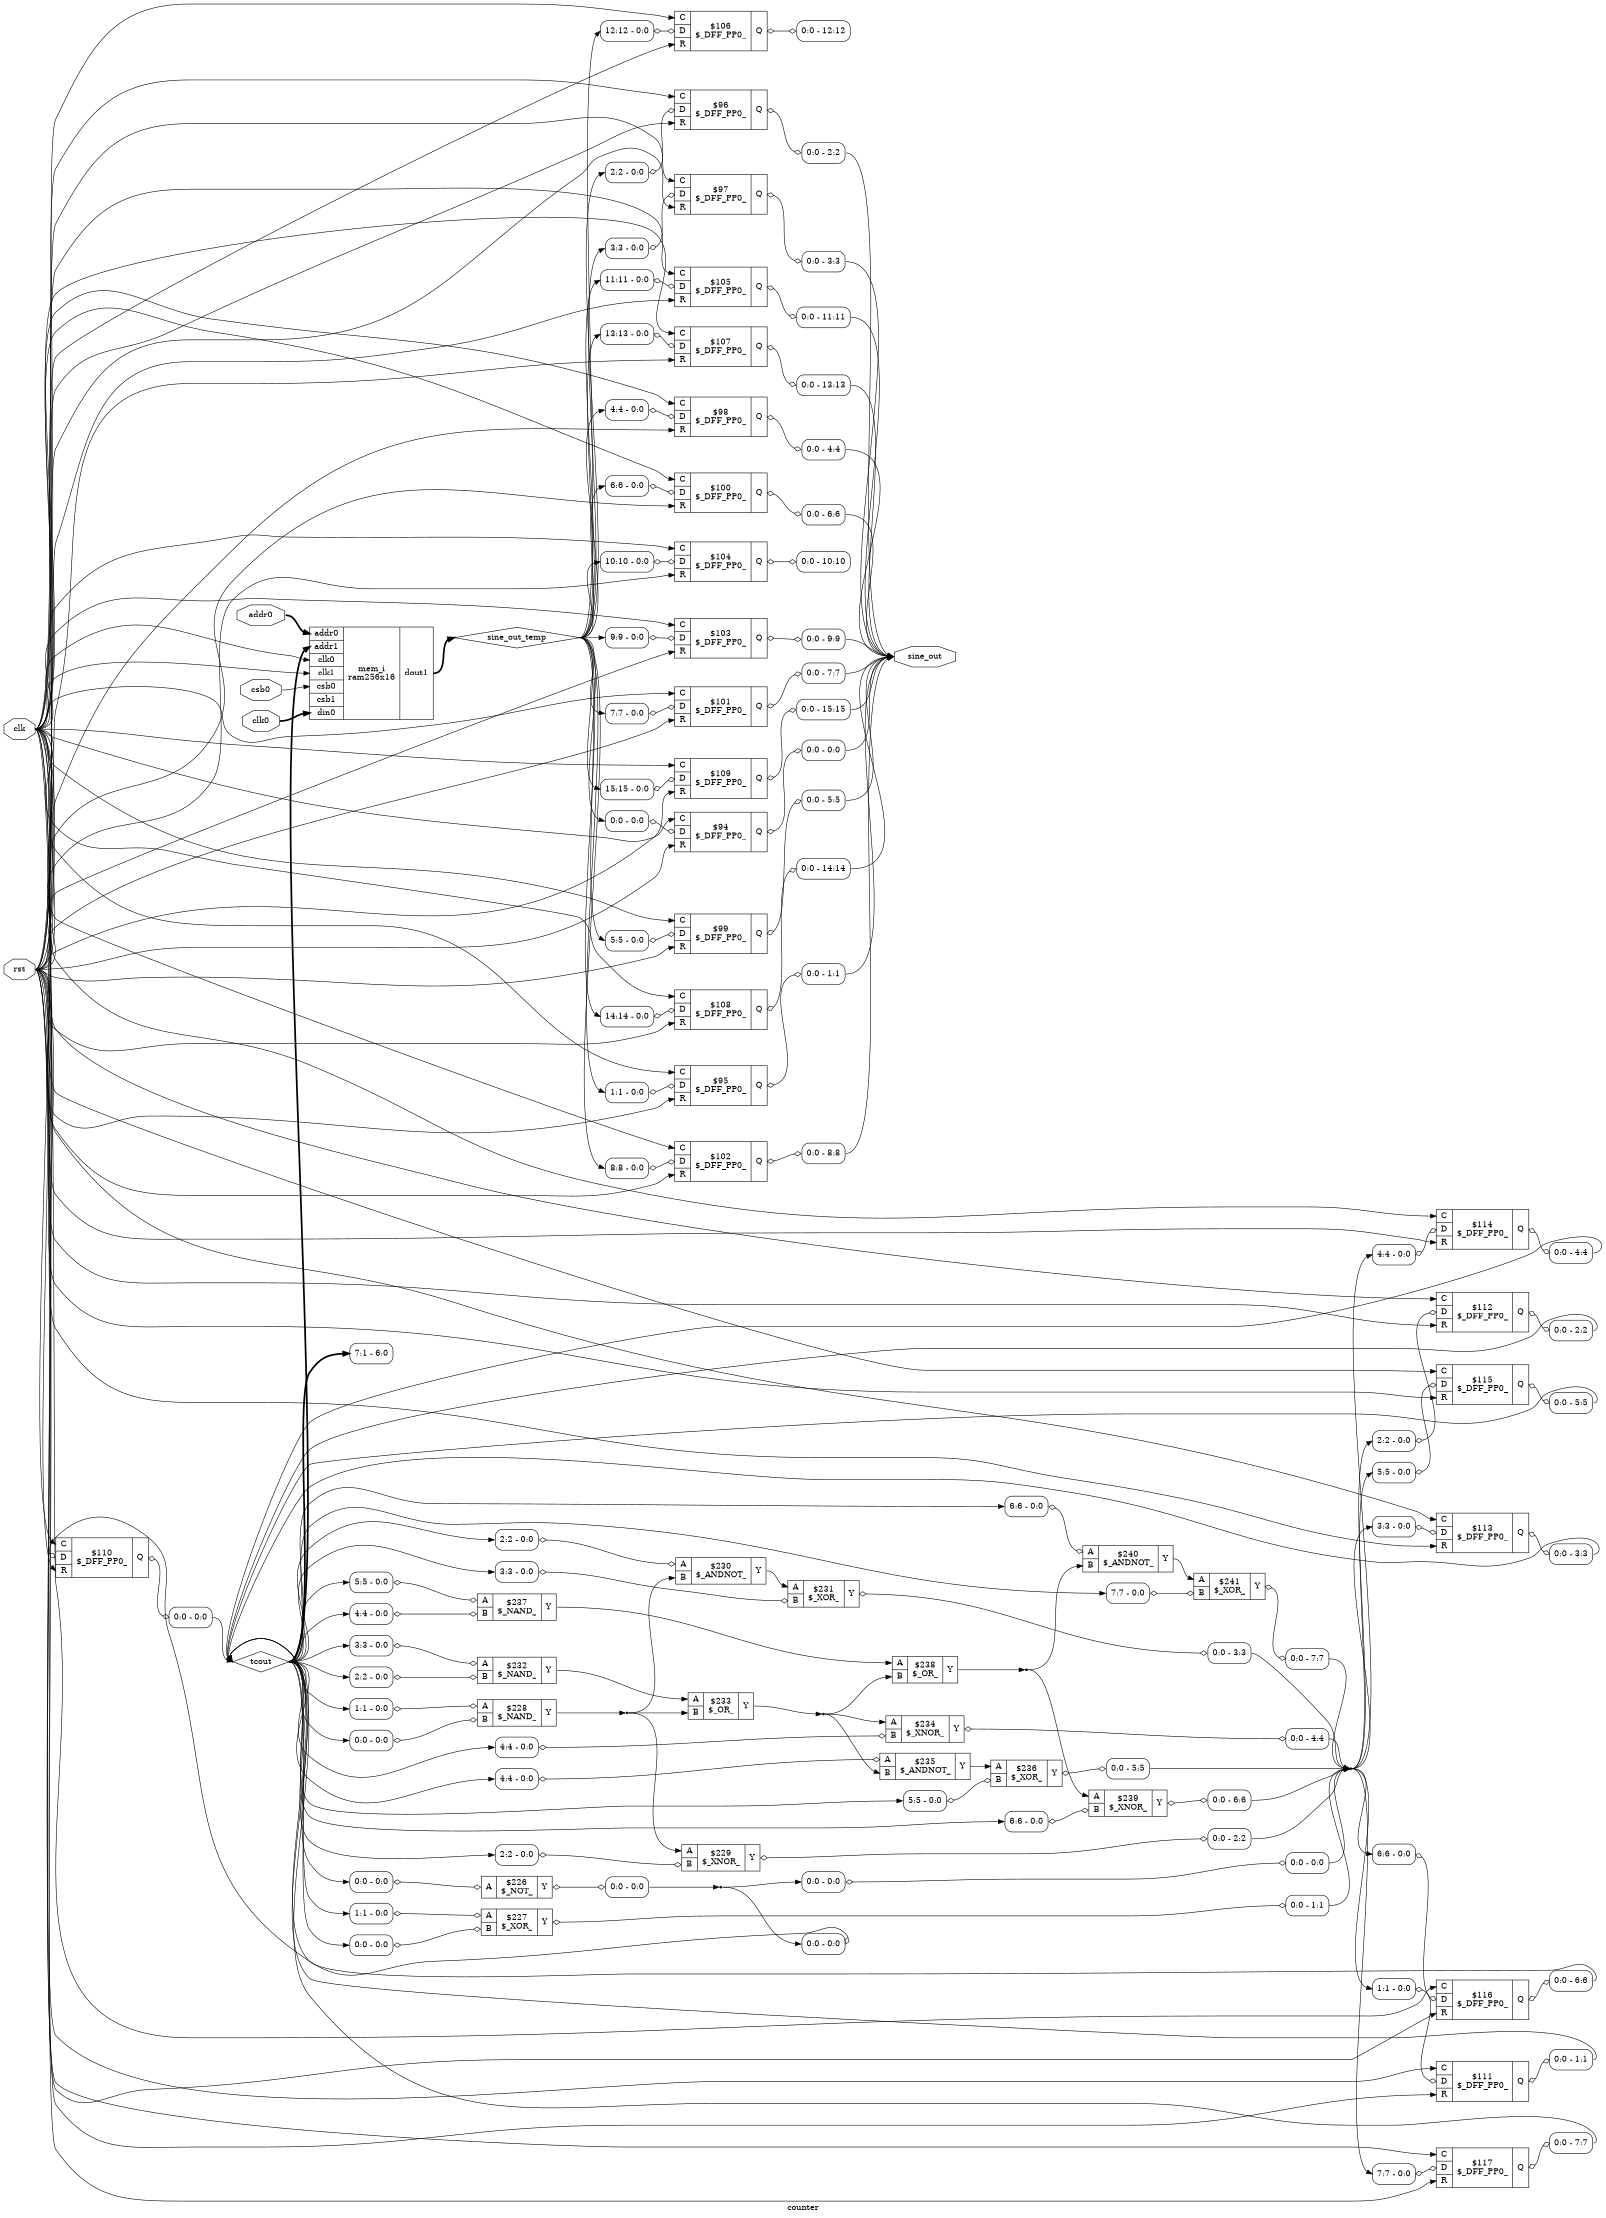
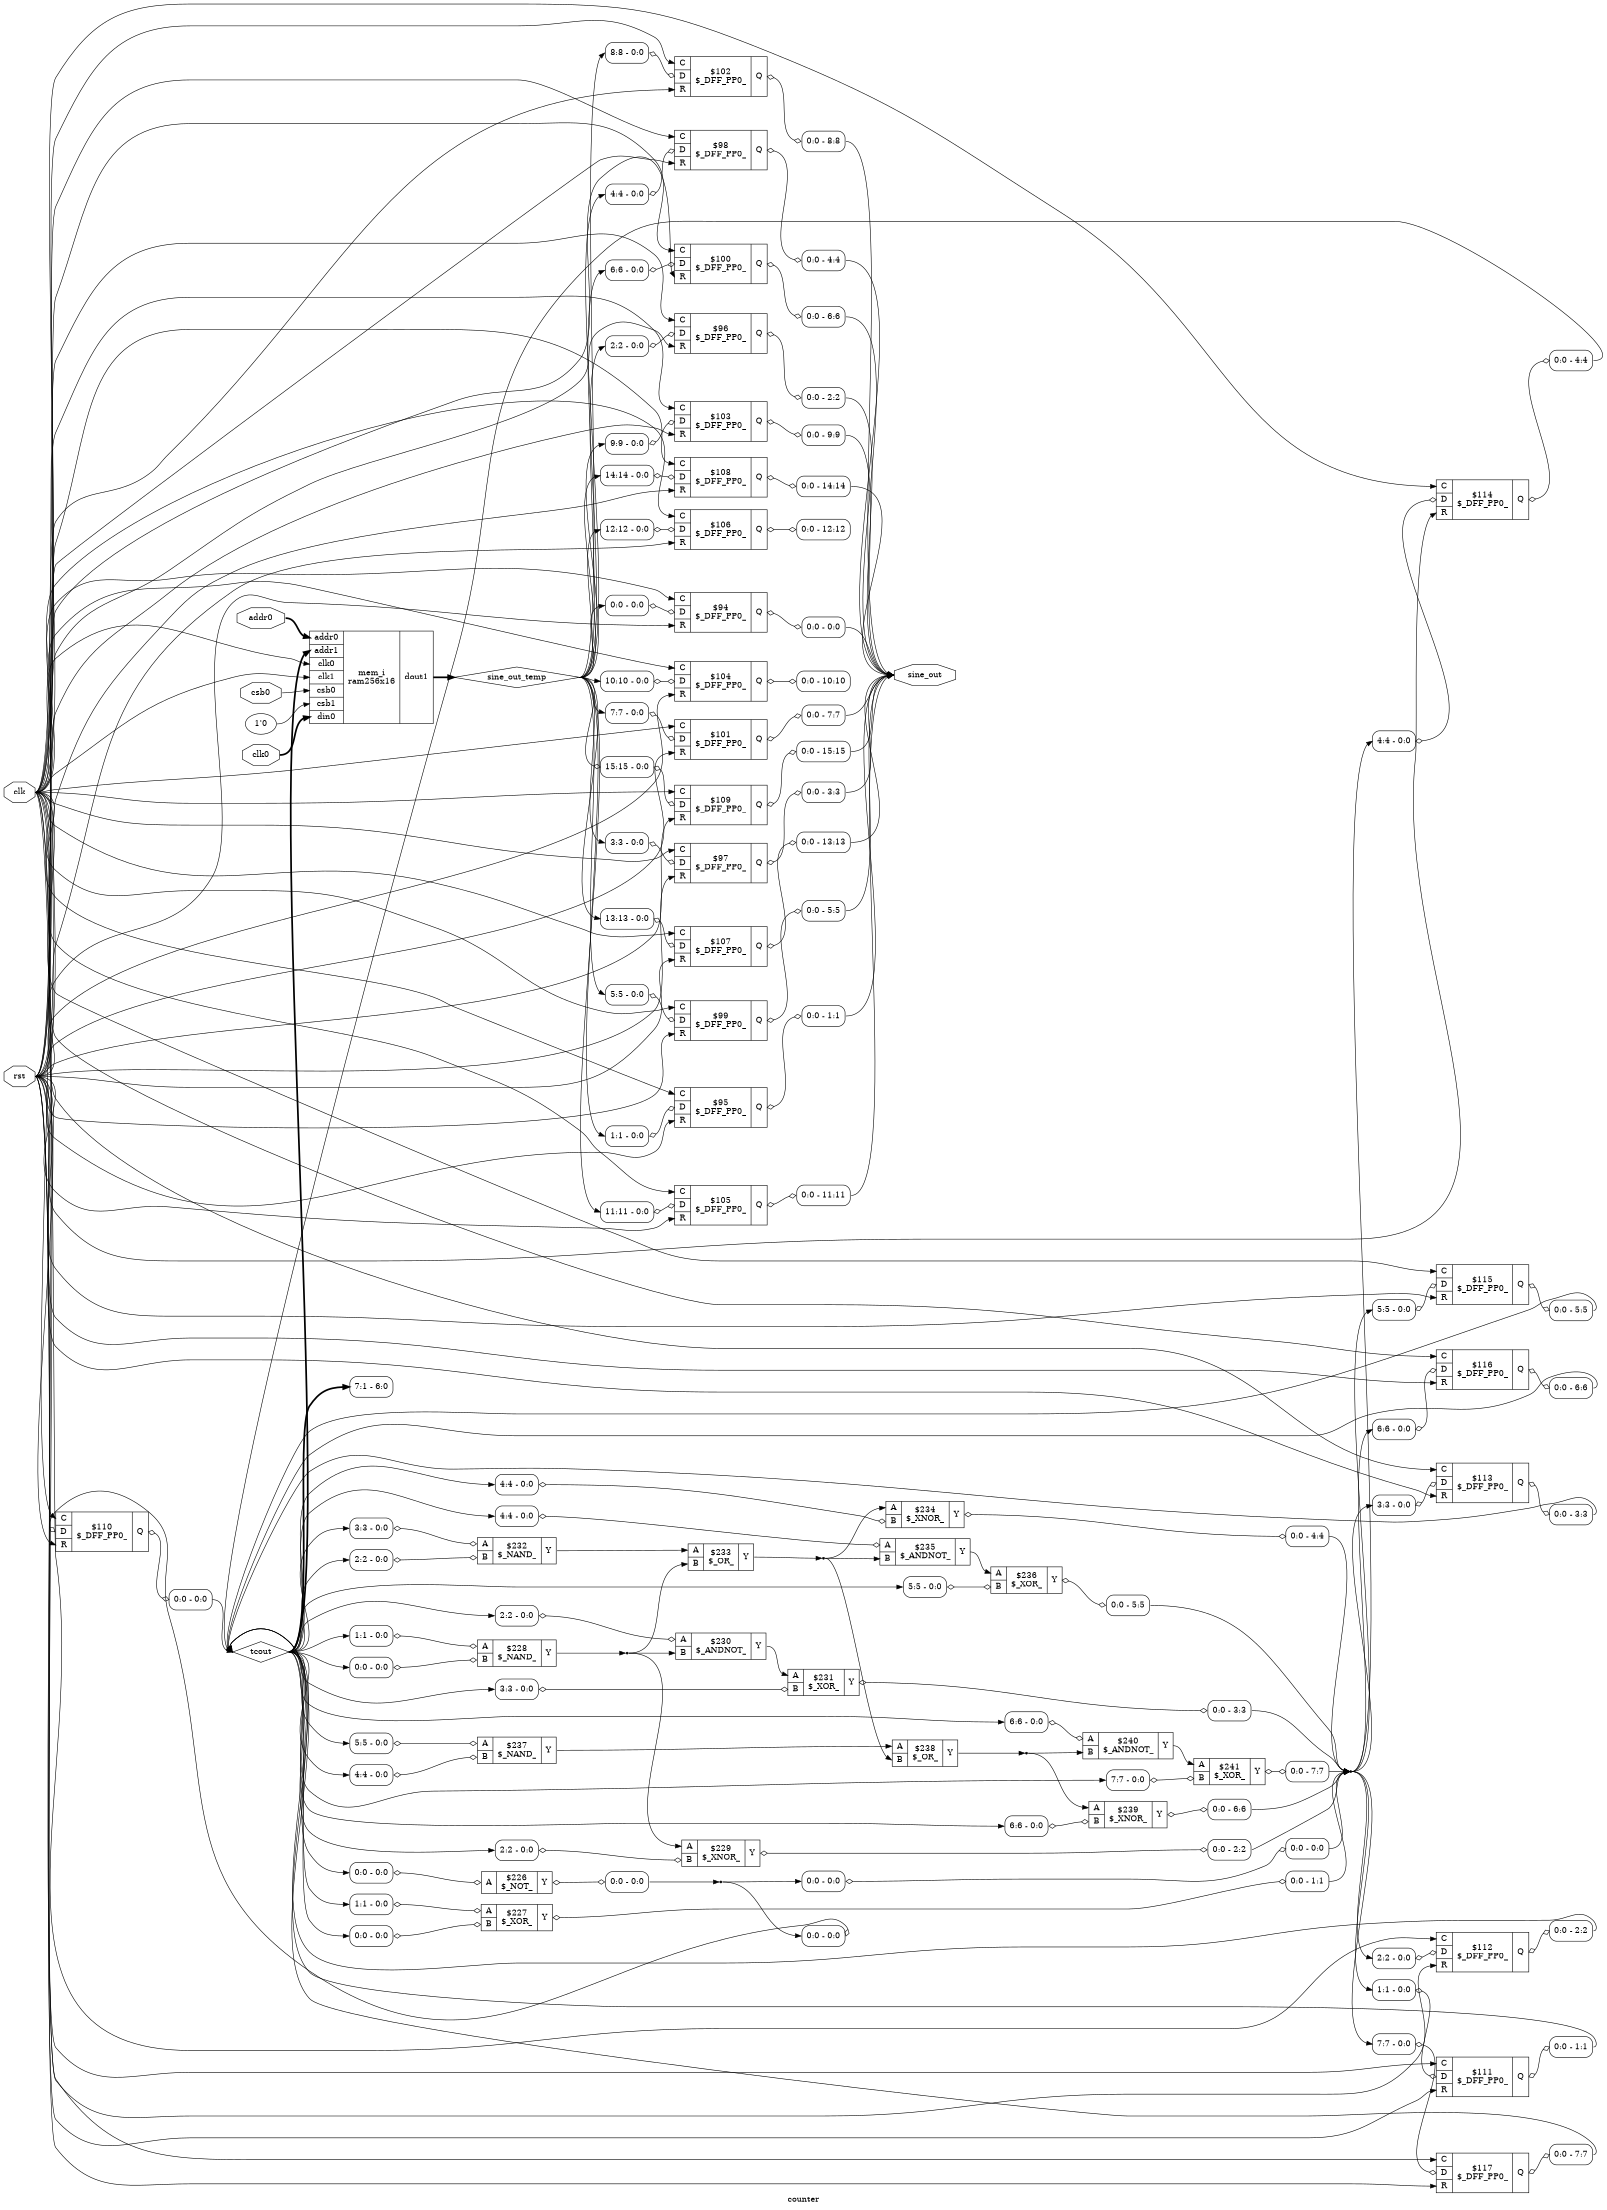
edge "sine_out_temp" -> "15:15 - 0:0": arrowhead normal -> odiamond
node "1'0": added
